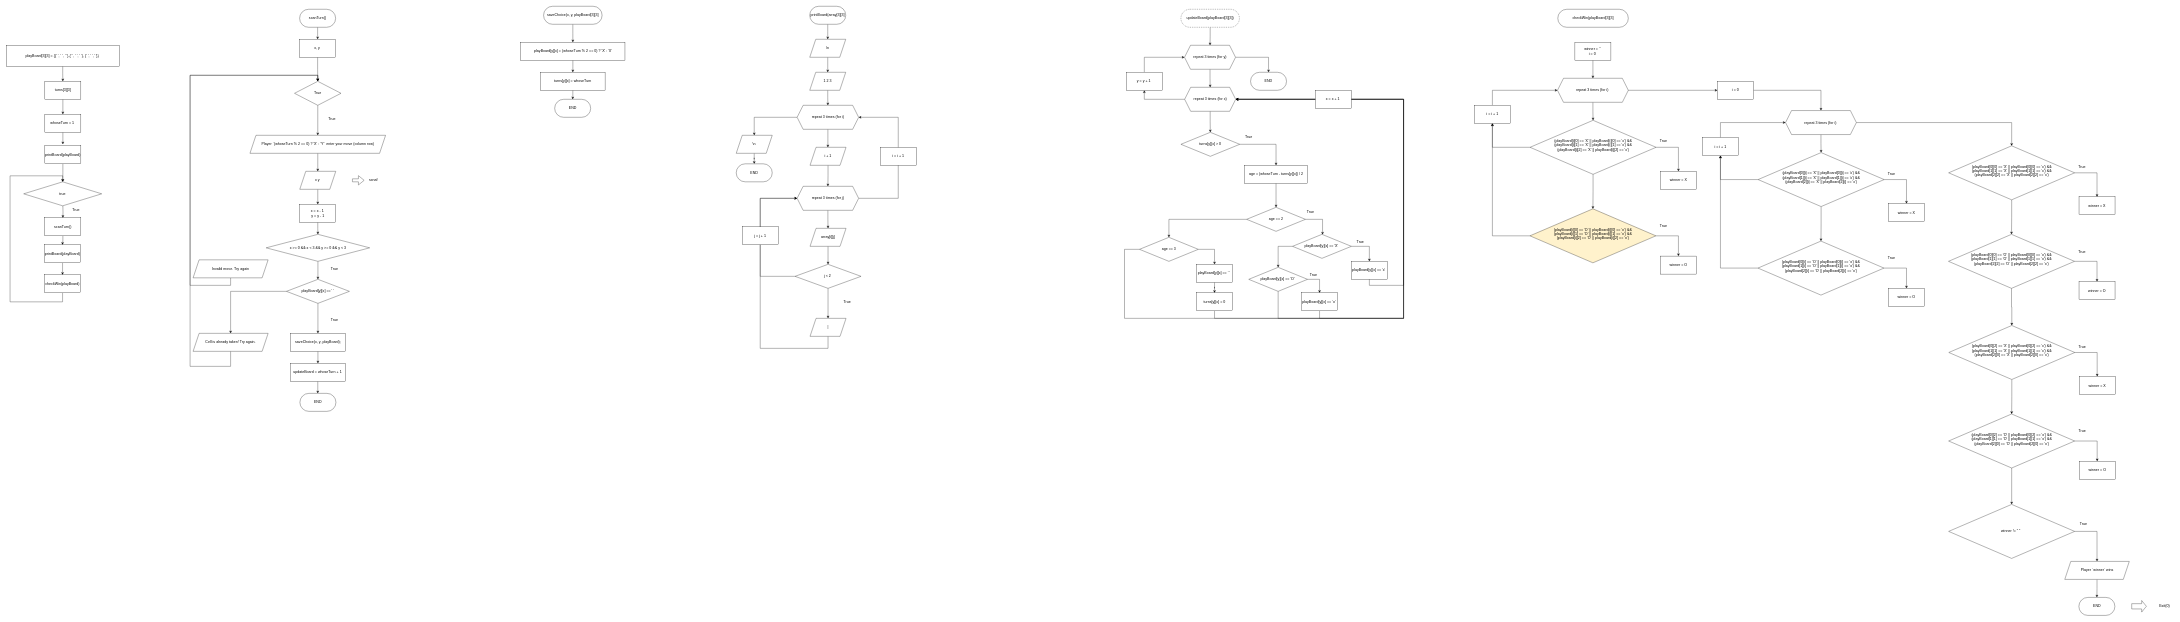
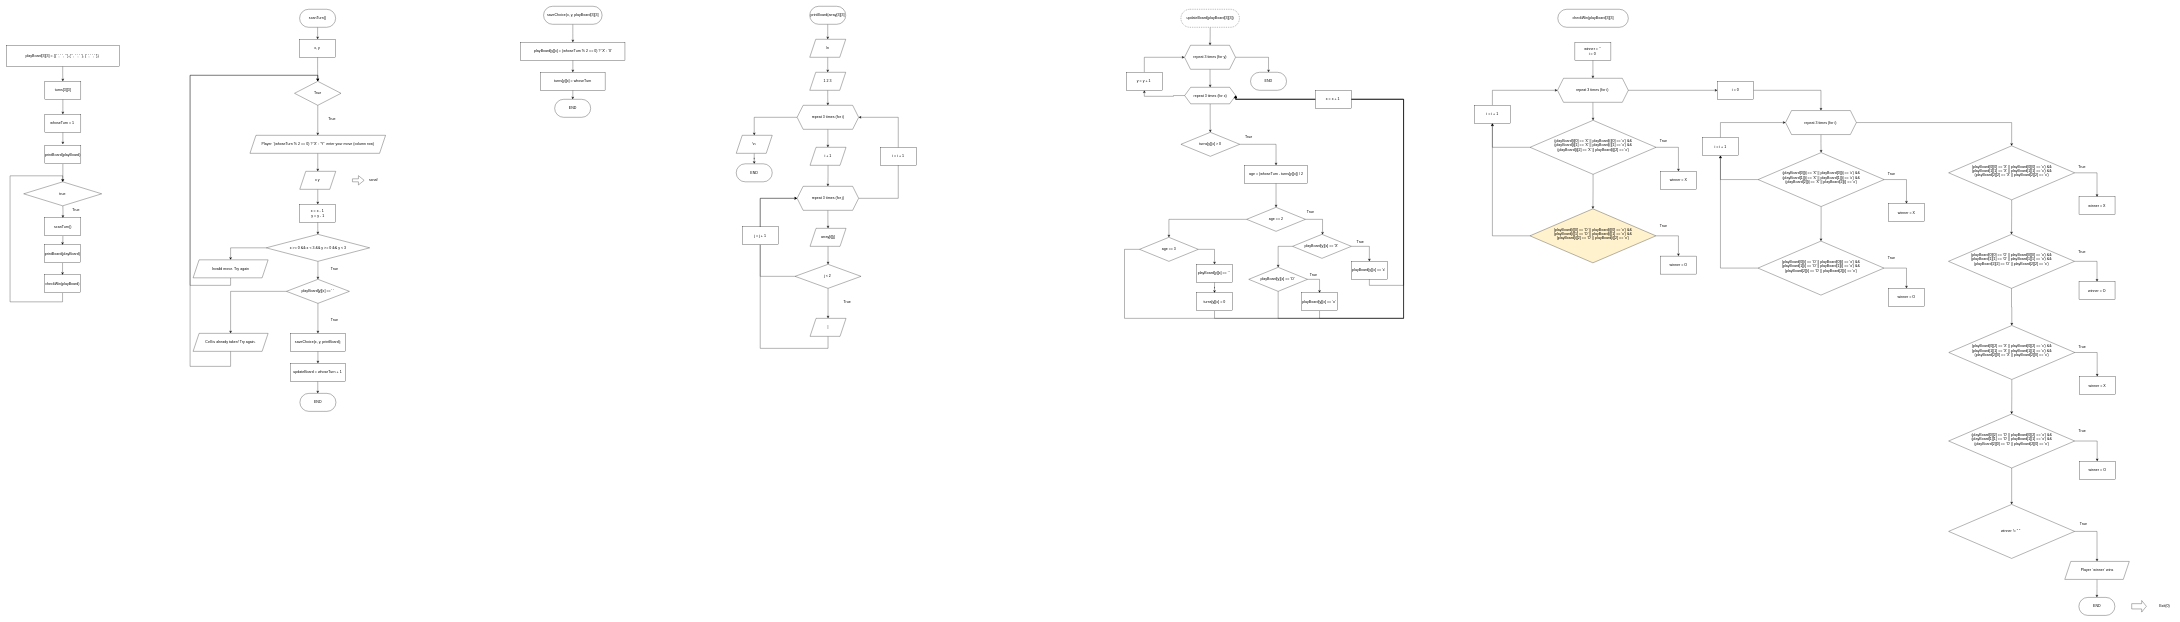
node "repeat 3 times (for x)": size 51x24 -> 51x17
edge "x >= 0 && x < 3 && y >= 0 && y < 3" -> "Invalid move. Try again": added
node "saveChoice(x, y, playBoard);": label "saveChoice(x, y, playBoard);" -> "saveChoice(x, y, printBoard);"
